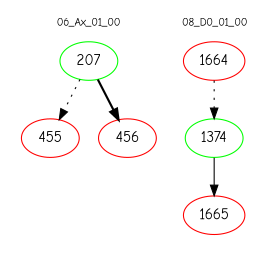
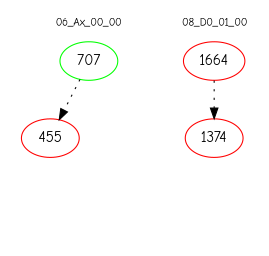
cluster "06_Ax_01_00": label "06_Ax_01_00" -> "06_Ax_00_00"
node "207": label "207" -> "707"
node "456": removed
node "1374": color green -> red
node "1665": removed
